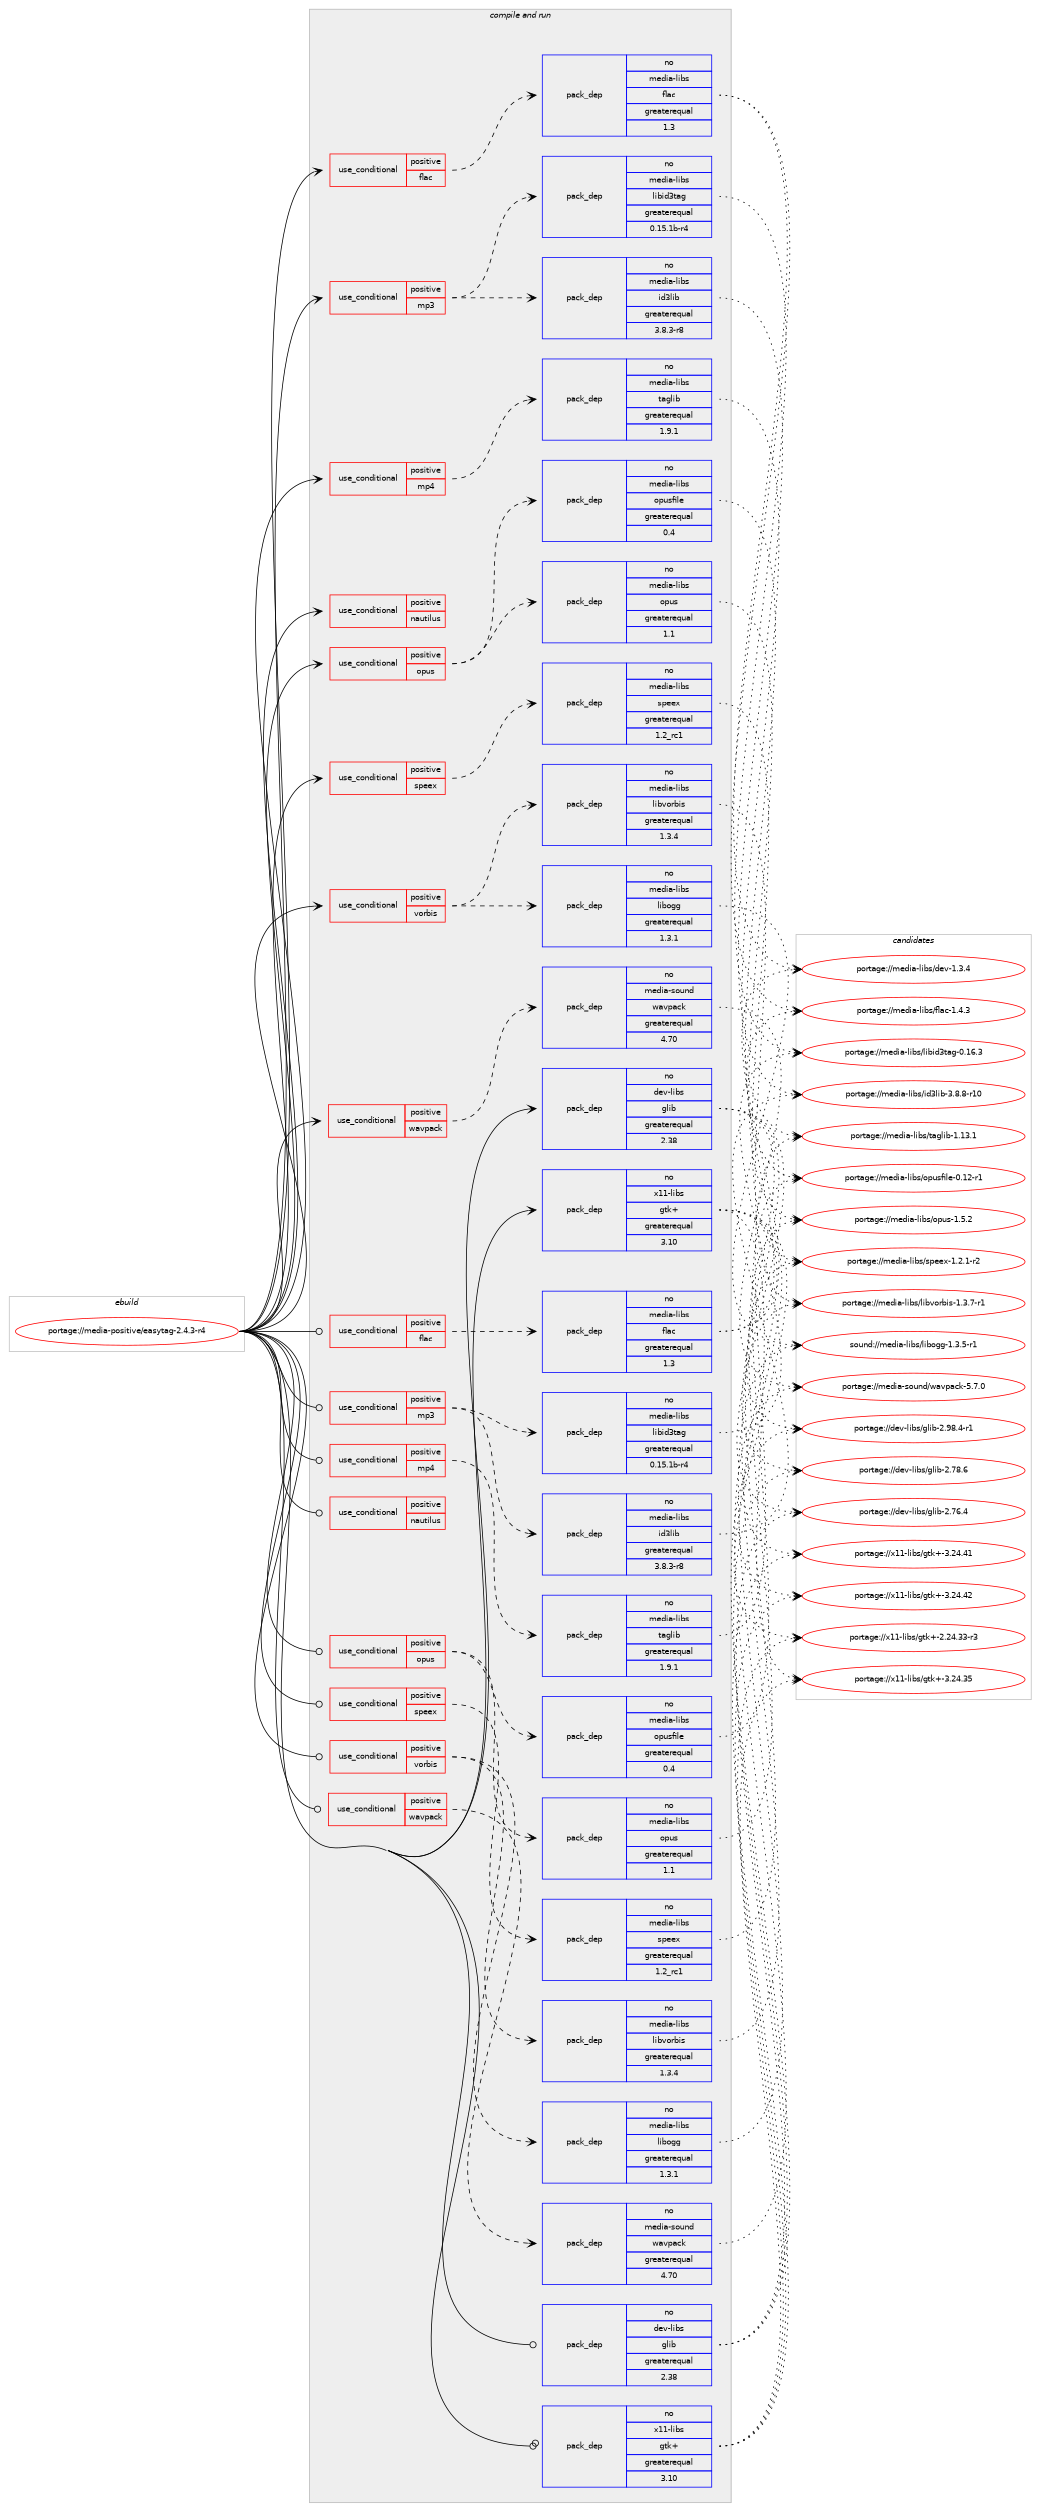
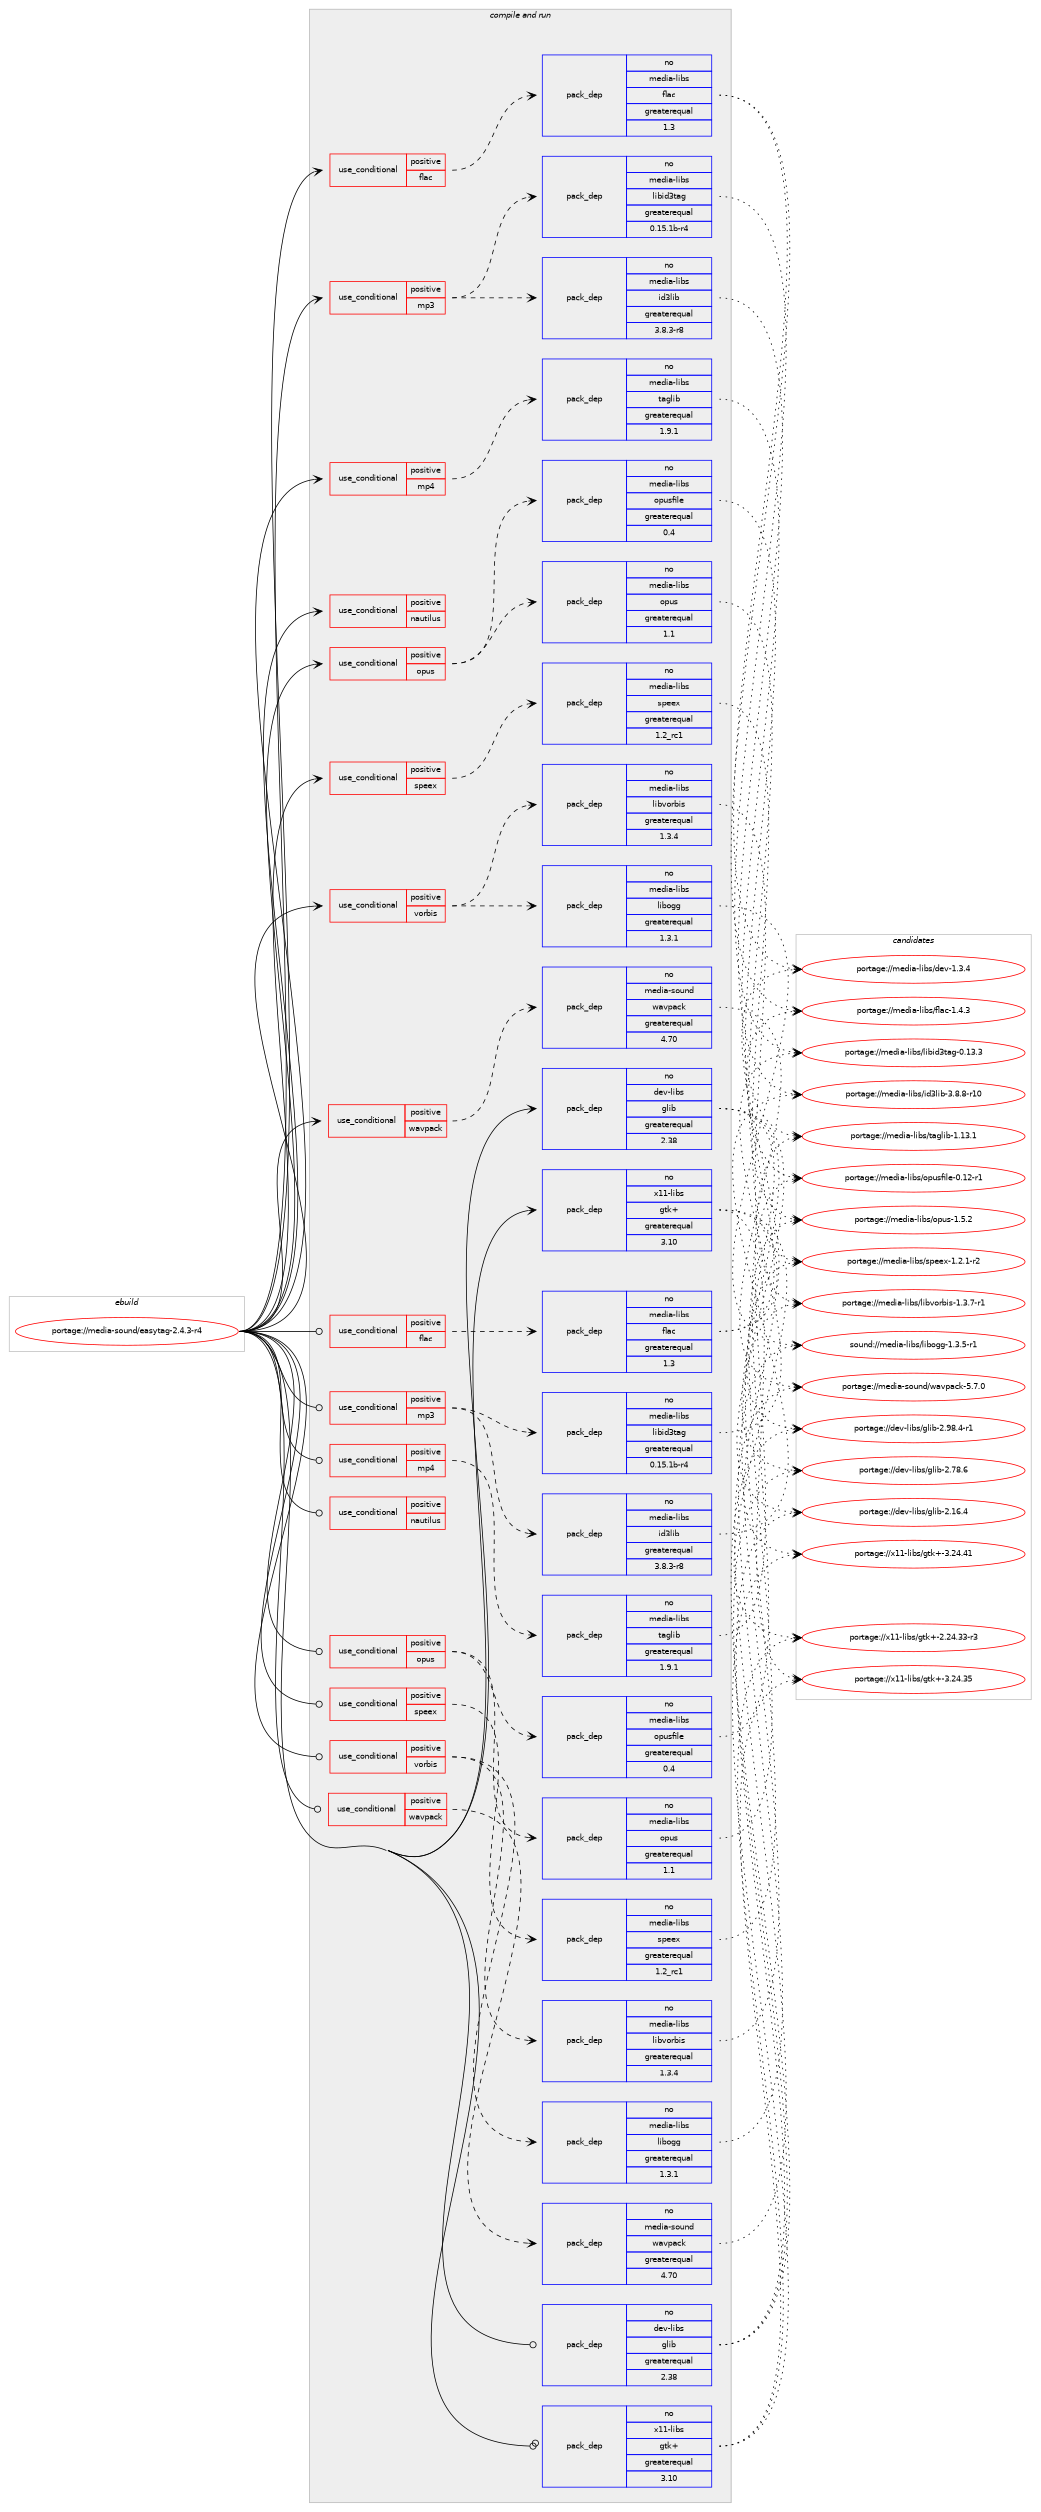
node "portage://media-libs/libid3tag-0.16.3": label "portage://media-libs/libid3tag-0.16.3" -> "portage://media-libs/libid3tag-0.13.3"
node "portage://media-positive/easytag-2.4.3-r4": label "portage://media-positive/easytag-2.4.3-r4" -> "portage://media-sound/easytag-2.4.3-r4"
node "portage://dev-libs/glib-2.76.4": label "portage://dev-libs/glib-2.76.4" -> "portage://dev-libs/glib-2.16.4"
node "portage://x11-libs/gtk+-3.24.42": removed
